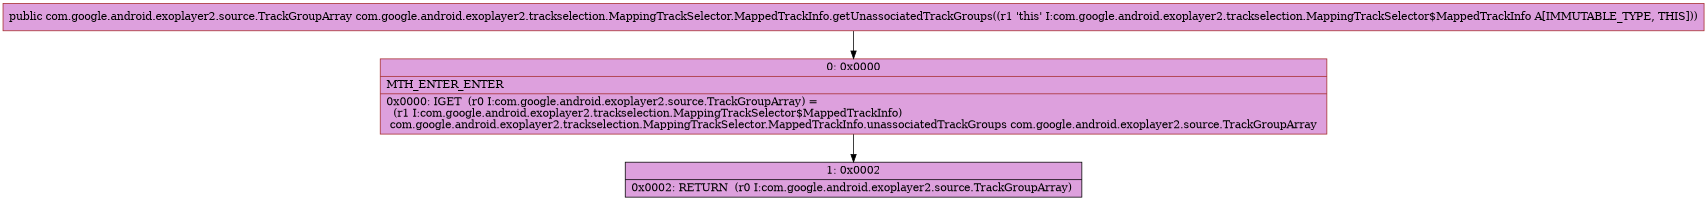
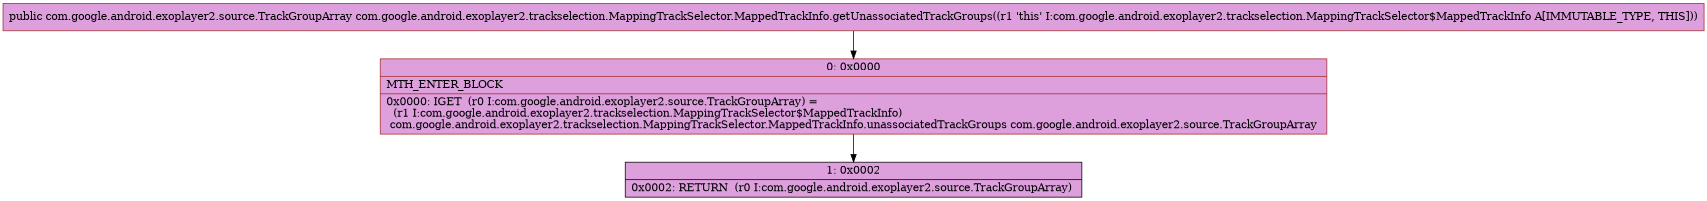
node "0: 0x0000": text "MTH_ENTER_ENTER" -> "MTH_ENTER_BLOCK"
